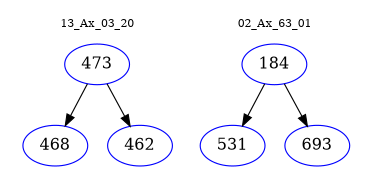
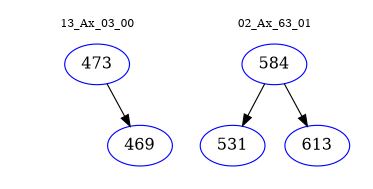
cluster "13_Ax_03_20": label "13_Ax_03_20" -> "13_Ax_03_00"
node "184": label "184" -> "584"
node "468": removed
node "462": label "462" -> "469"
node "693": label "693" -> "613"
